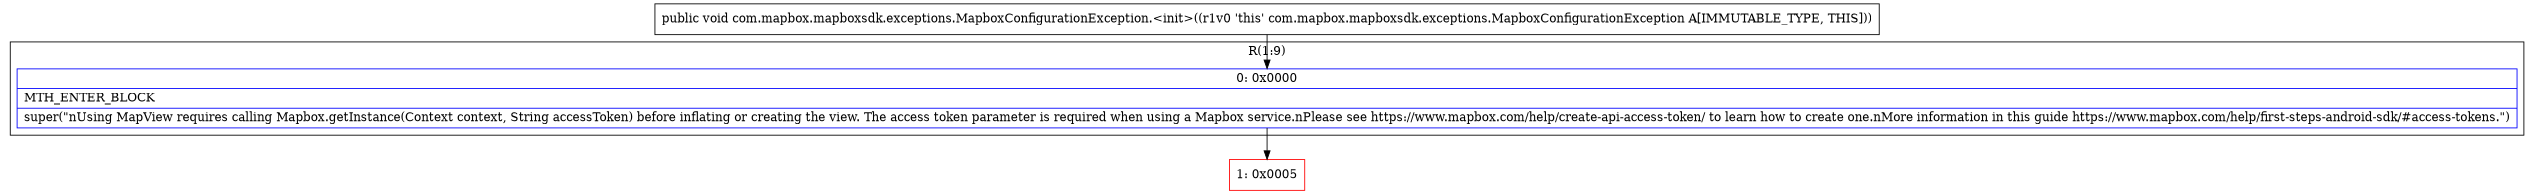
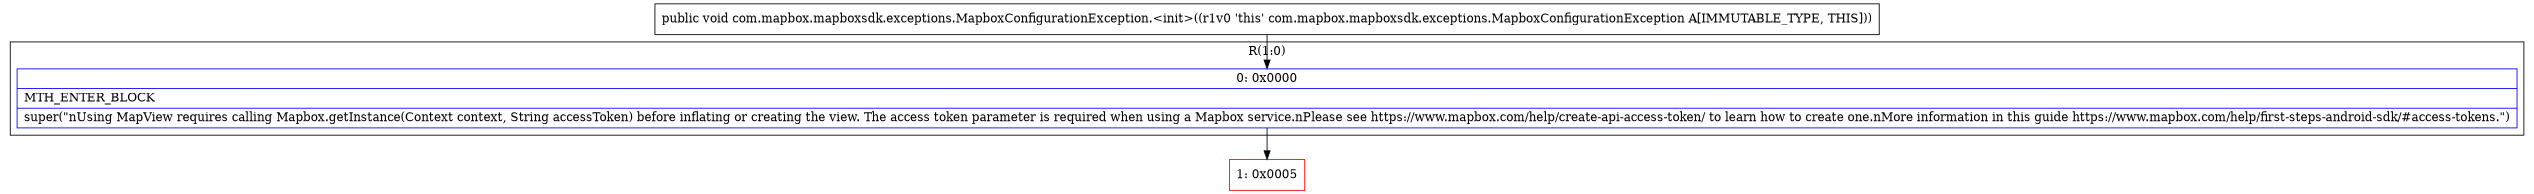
cluster "R(1:9)": label "R(1:9)" -> "R(1:0)"
